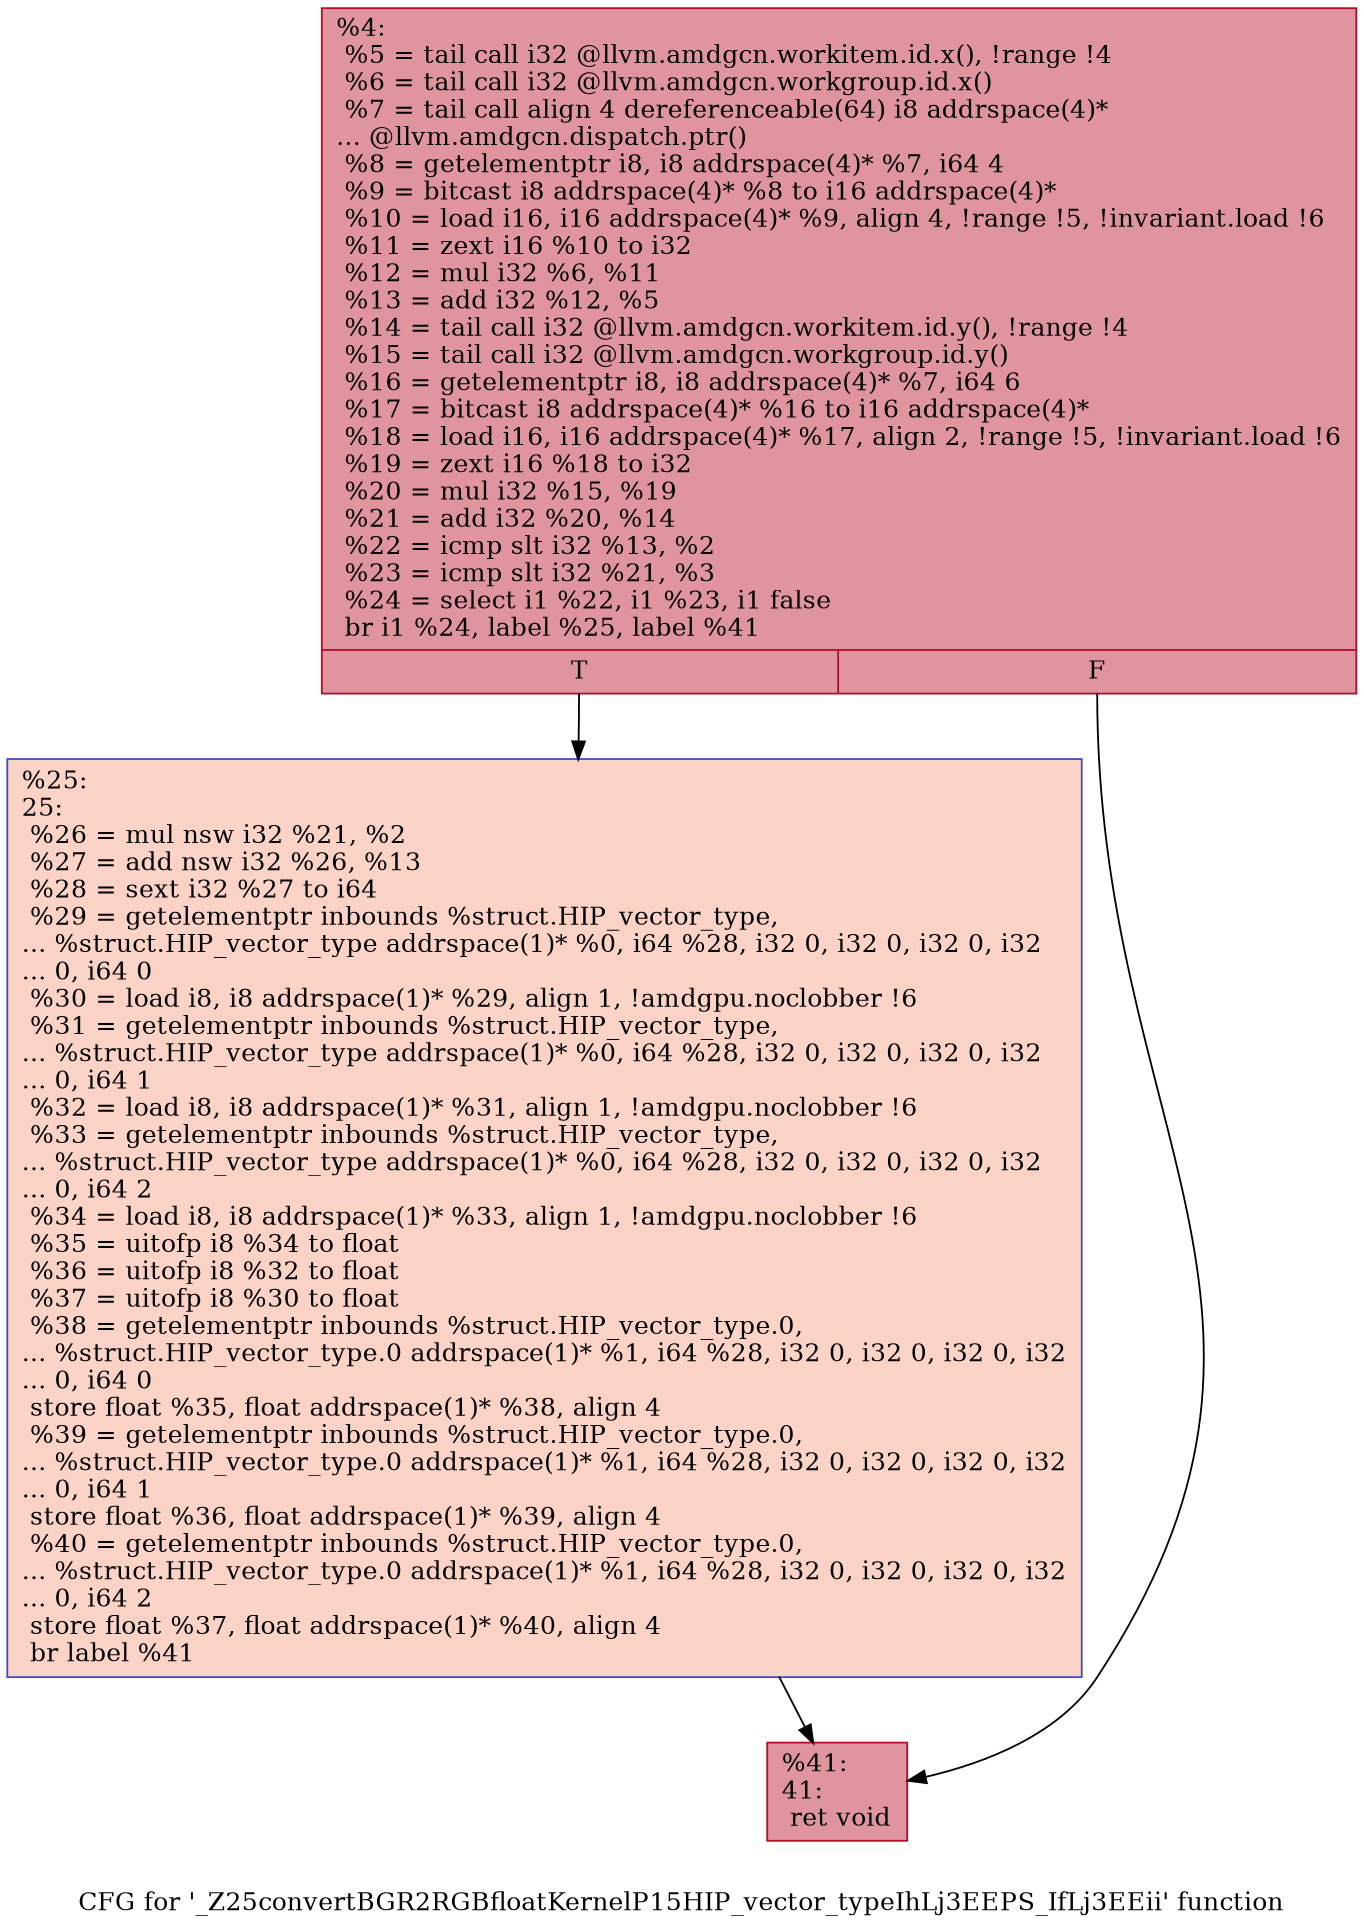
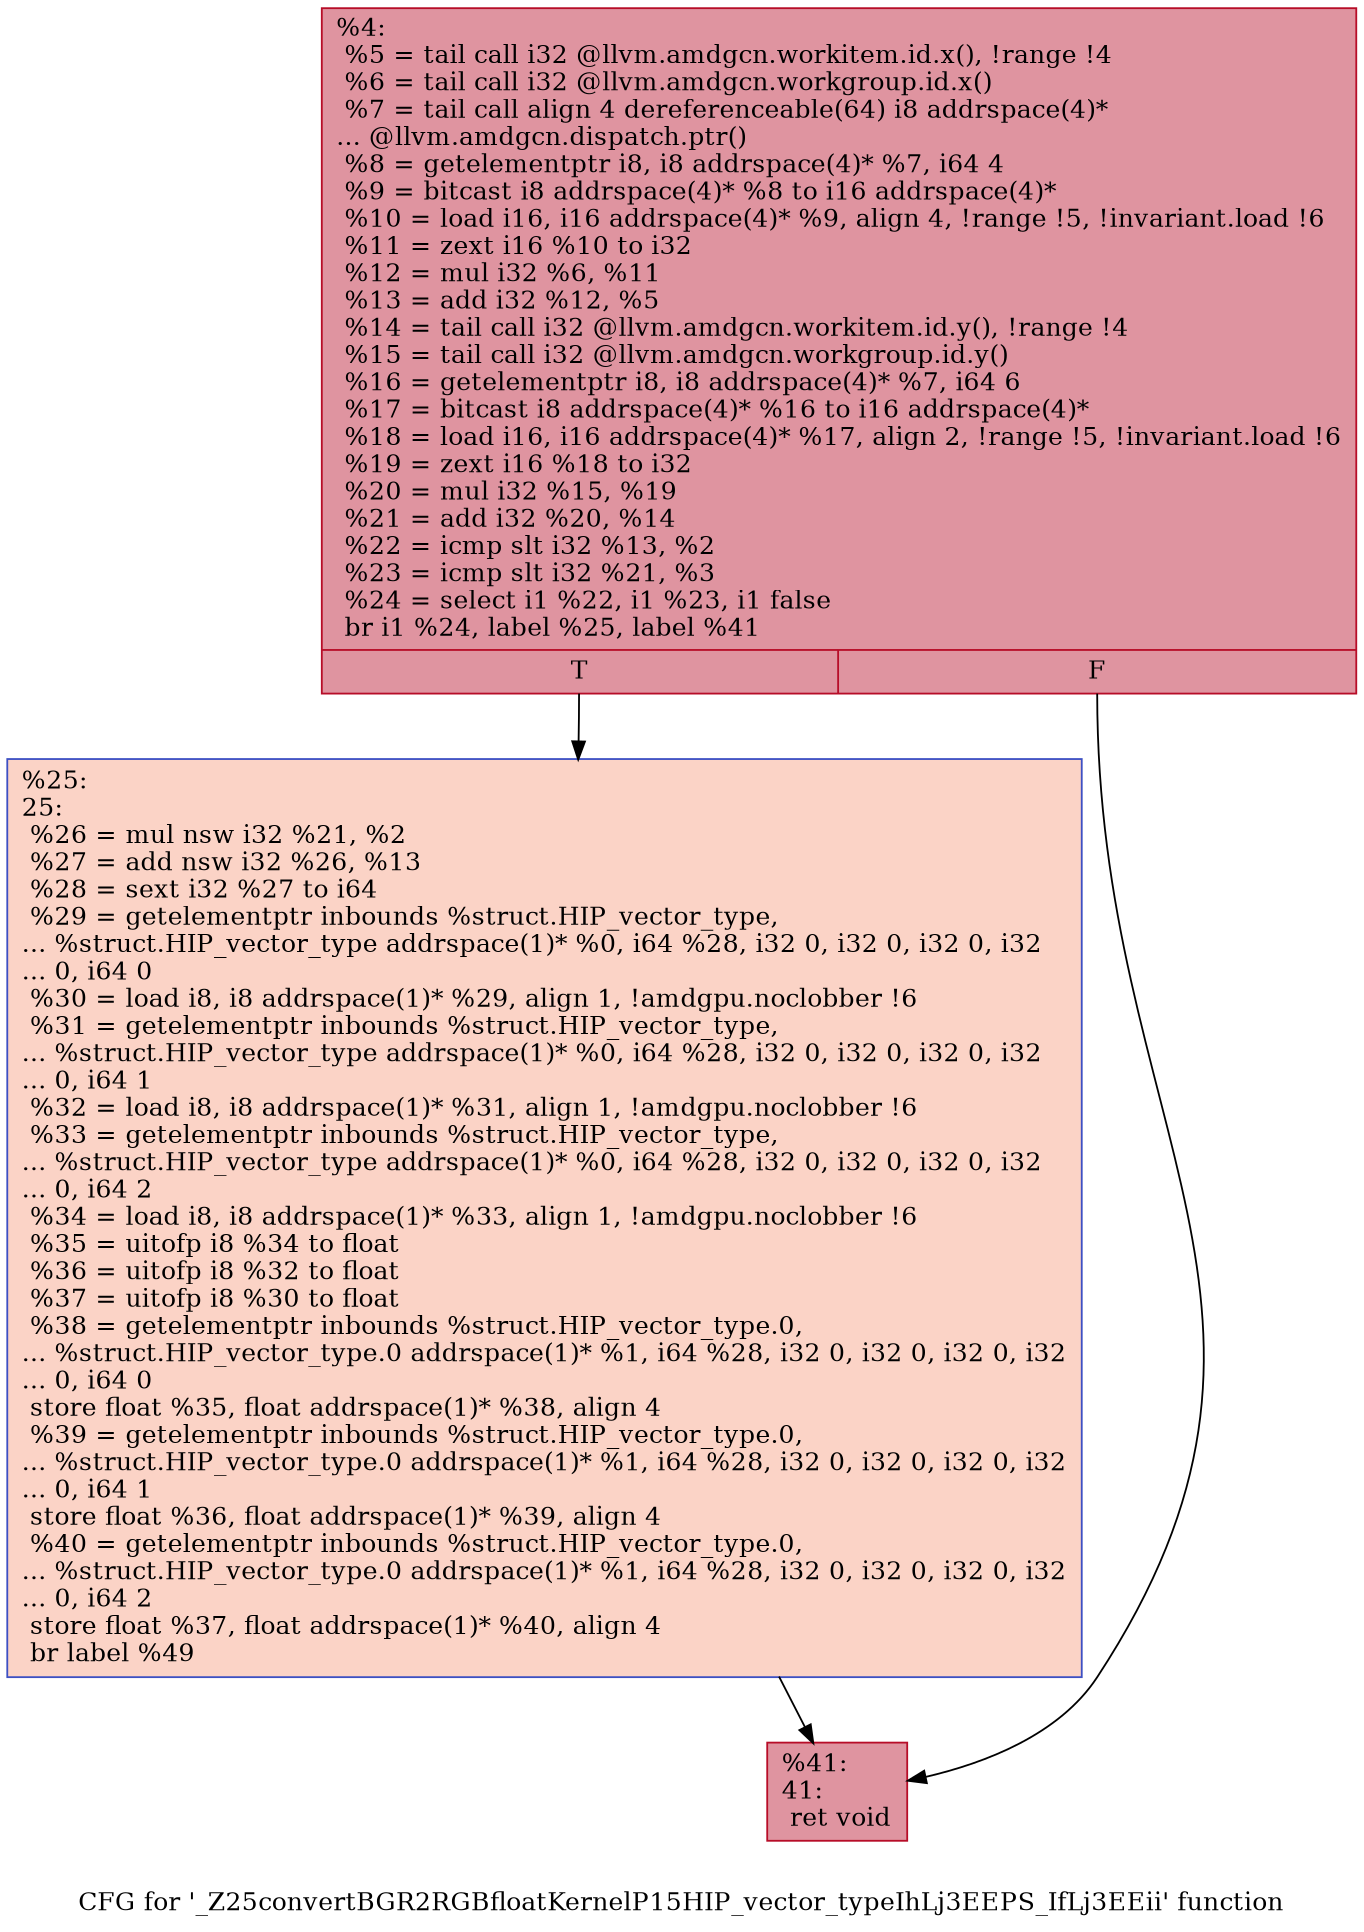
node "%25:": text "br label %41" -> "br label %49"
